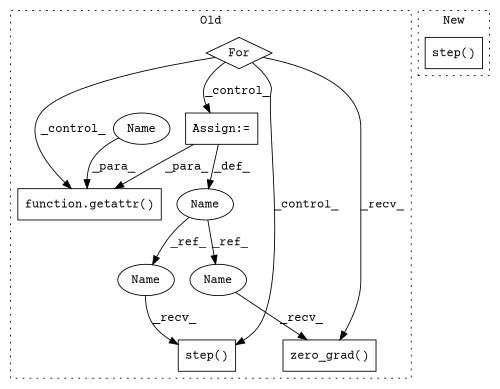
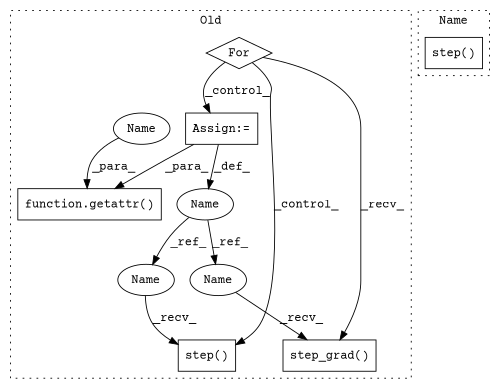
cluster "New": label "New" -> "Name"
edge "For" -> "function.getattr()": removed, label "_control_"
node "zero_grad()": label "zero_grad()" -> "step_grad()"
